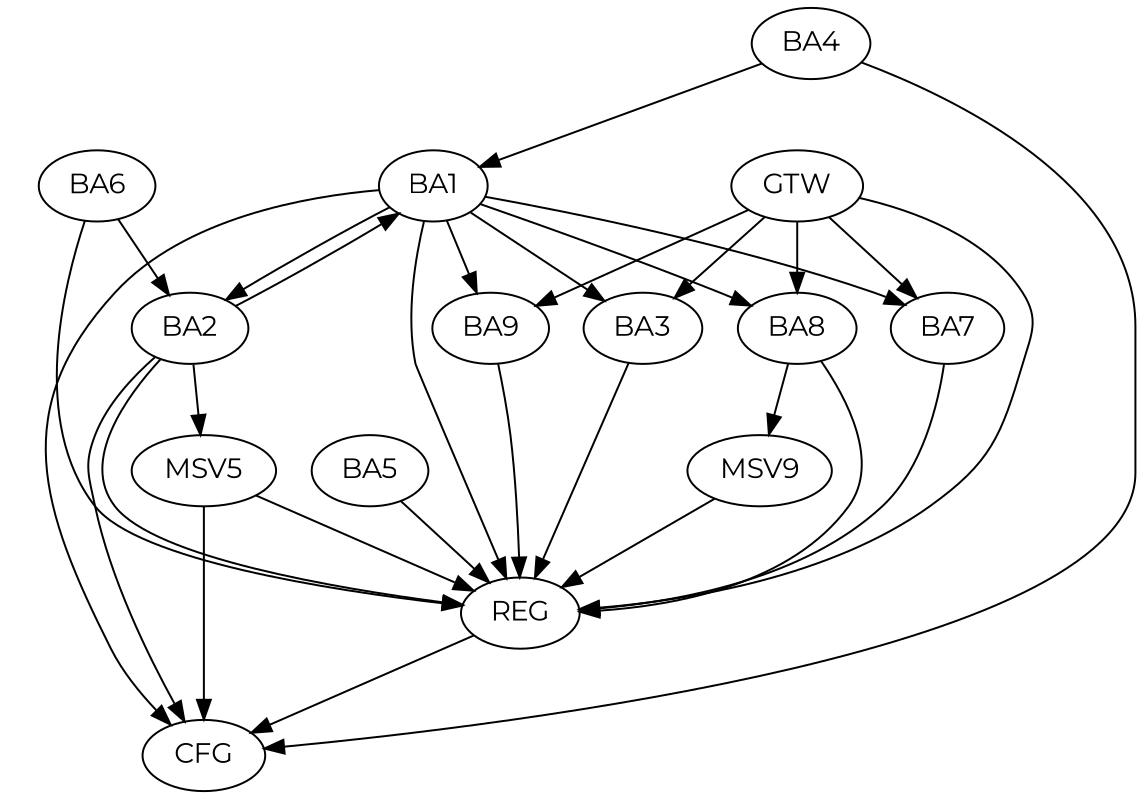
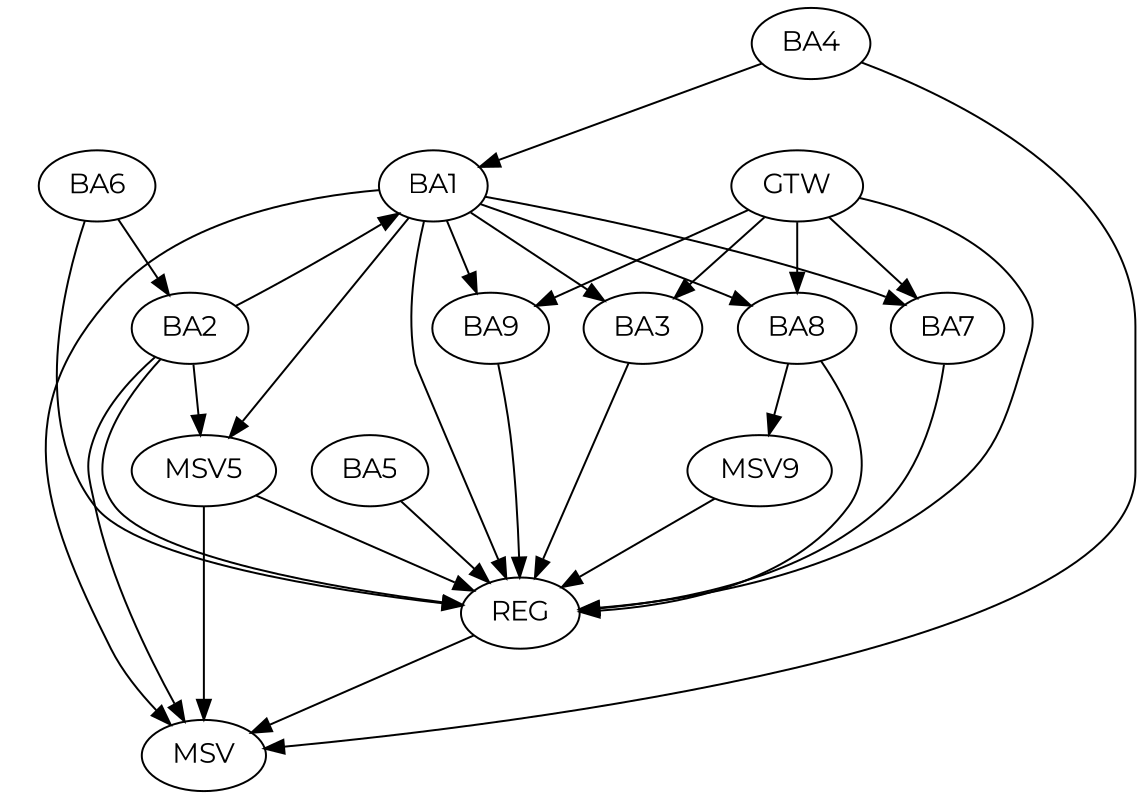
edge "BA1" -> "BA2": now "BA1" -> "MSV5"
node "CFG": label "CFG" -> "MSV"
